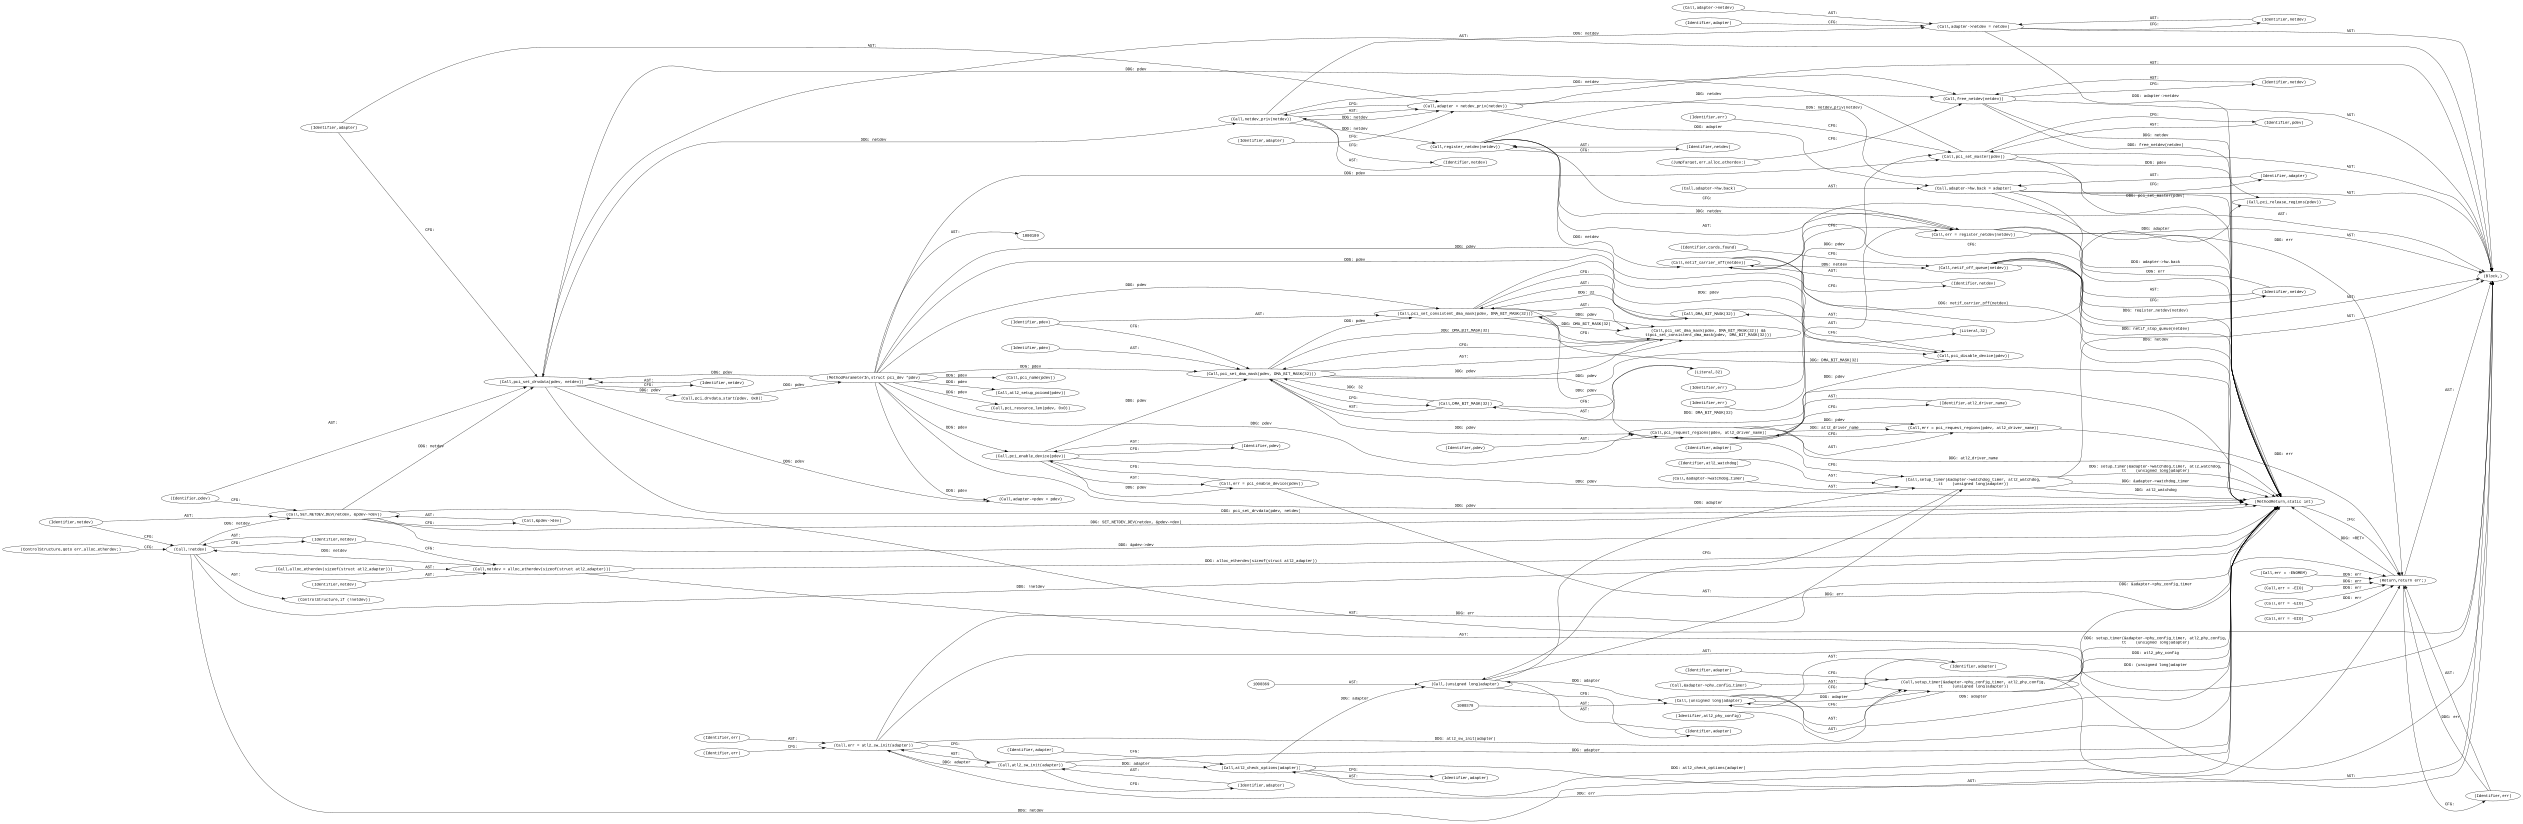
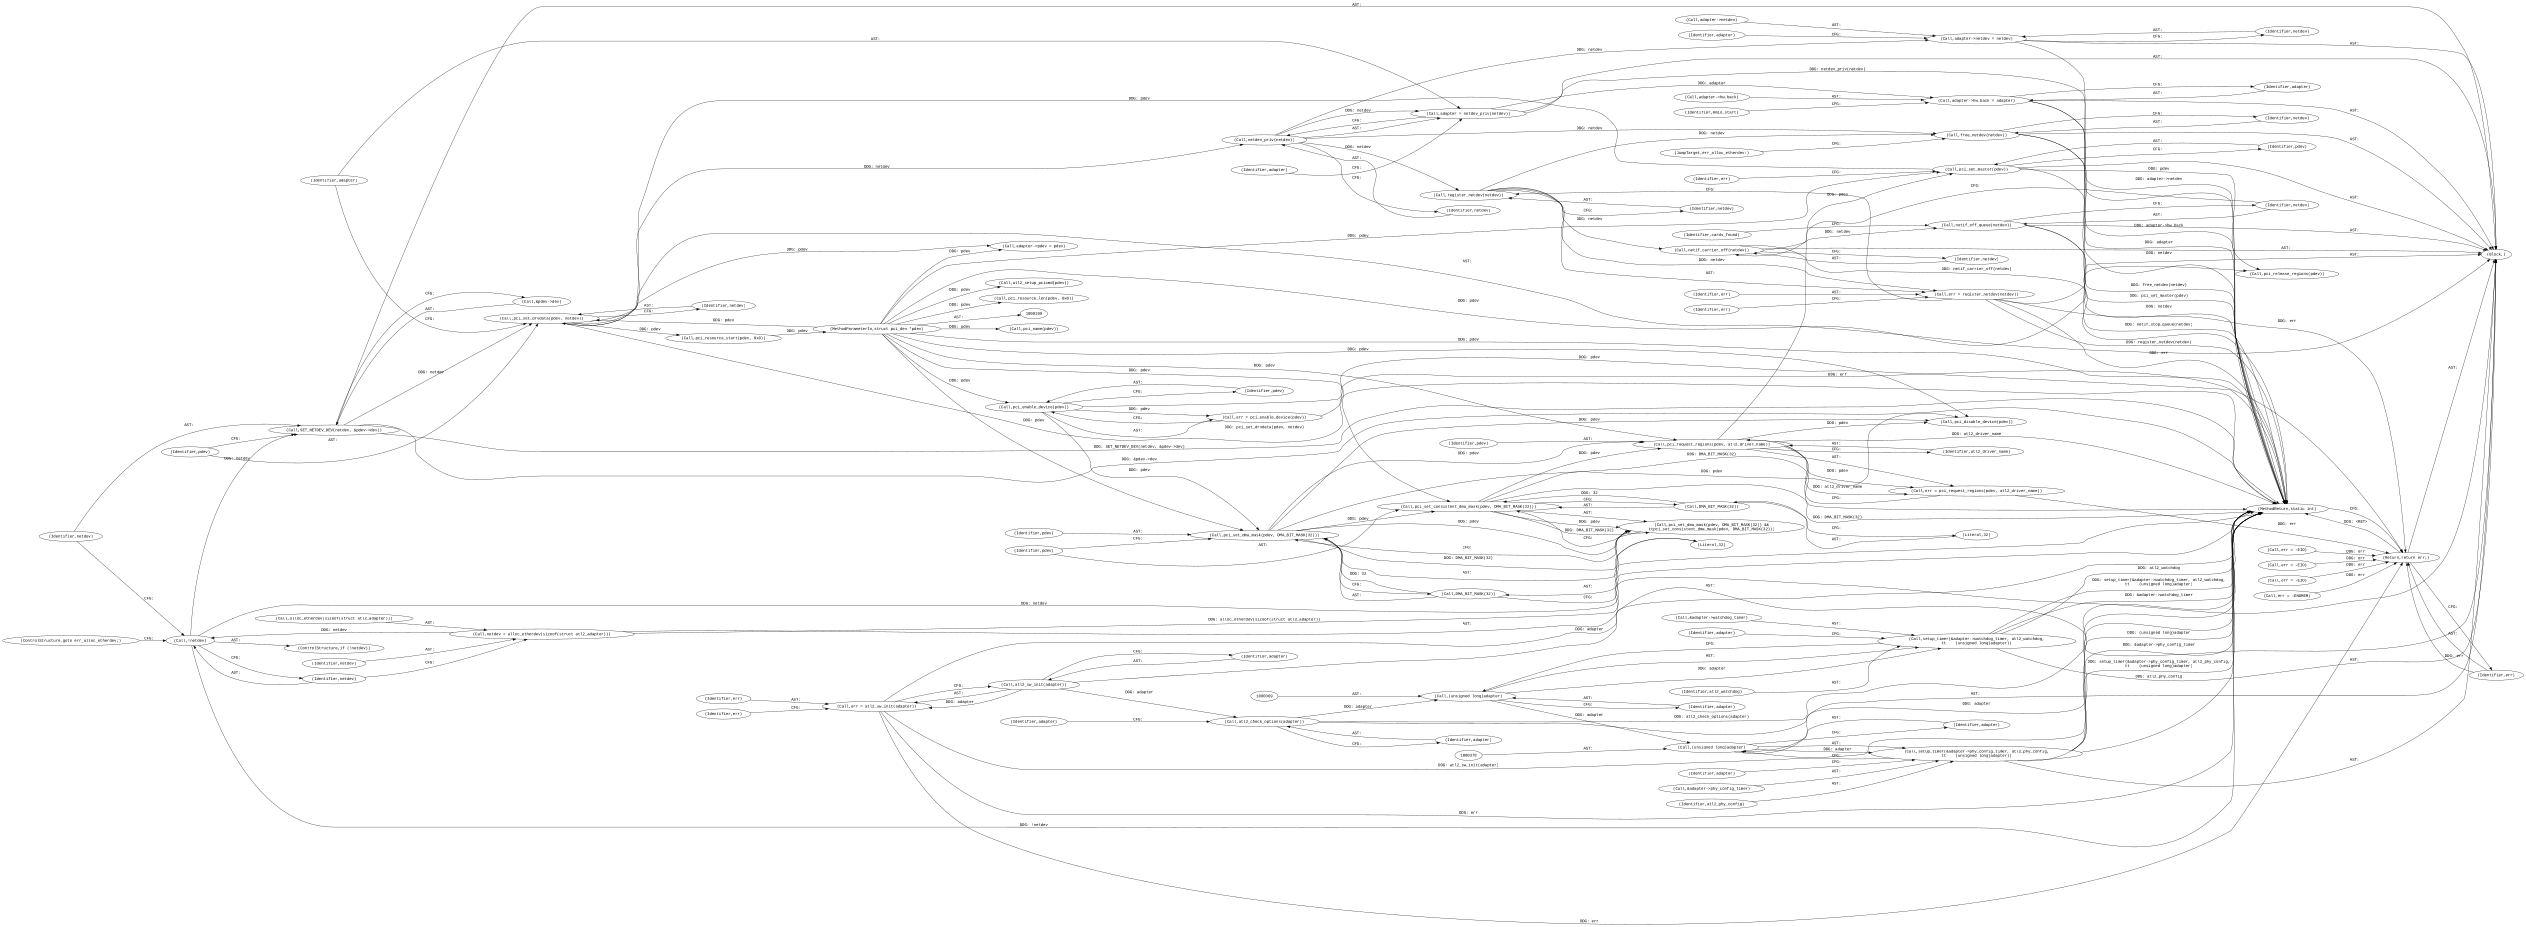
node "(Identifier,mmio_start)": added
node "(Call,pci_drvdata_start(pdev, 0x0))": label "(Call,pci_drvdata_start(pdev, 0x0))" -> "(Call,pci_resource_start(pdev, 0x0))"
